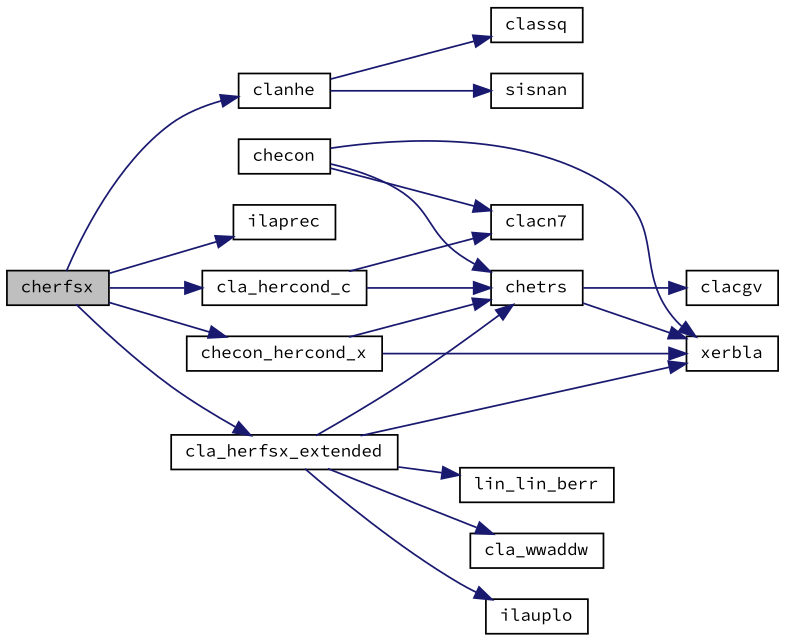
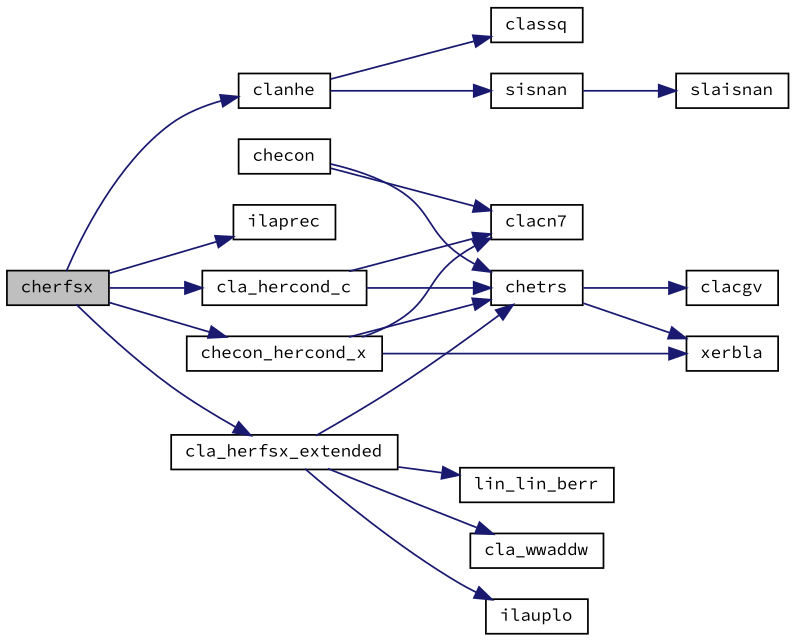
node "slaisnan": added
edge "checon" -> "xerbla": removed
edge "checon_hercond_x" -> "clacn7": added
edge "cla_herfsx_extended" -> "xerbla": removed
